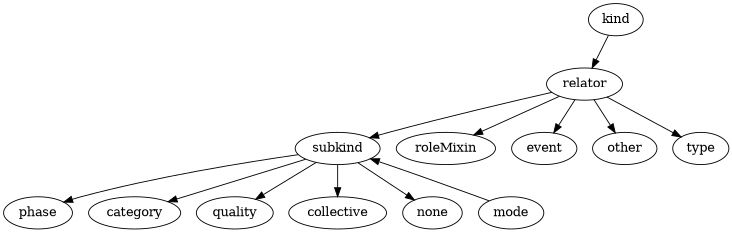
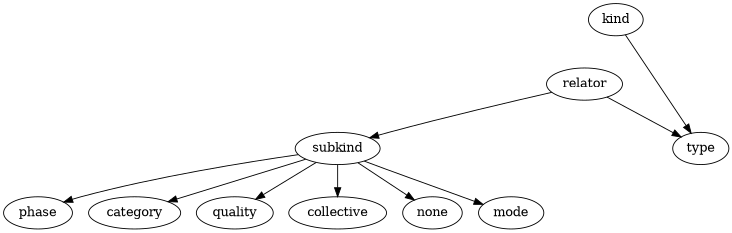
edge "kind" -> "relator": now "kind" -> "type"
node "roleMixin": removed
node "event": removed
node "other": removed
edge "mode" -> "subkind": reversed
